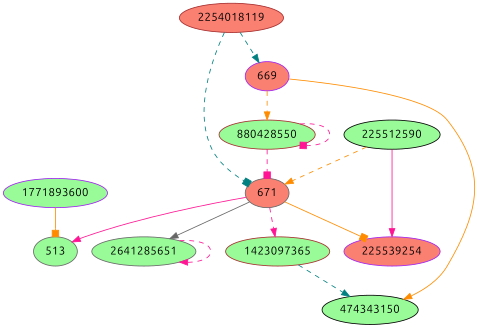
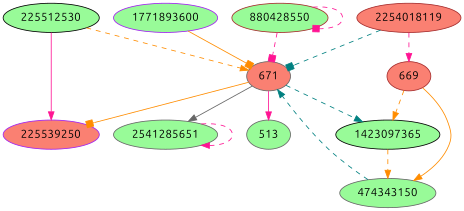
edge "2254018119" -> "669": color teal -> deeppink
node "669": color purple -> brown
edge "669" -> "880428550": now "669" -> "1423097365"
node "225512590": label "225512590" -> "225512530"
edge "474343150" -> "671": added
edge "1771893600" -> "513": now "1771893600" -> "671"
edge "671" -> "1423097365": color deeppink -> teal
node "2641285651": label "2641285651" -> "2541285651"
node "1423097365": color brown -> black
node "225539254": label "225539254" -> "225539250"
edge "1423097365" -> "474343150": color teal -> darkorange
node "474343150": color black -> gray40
